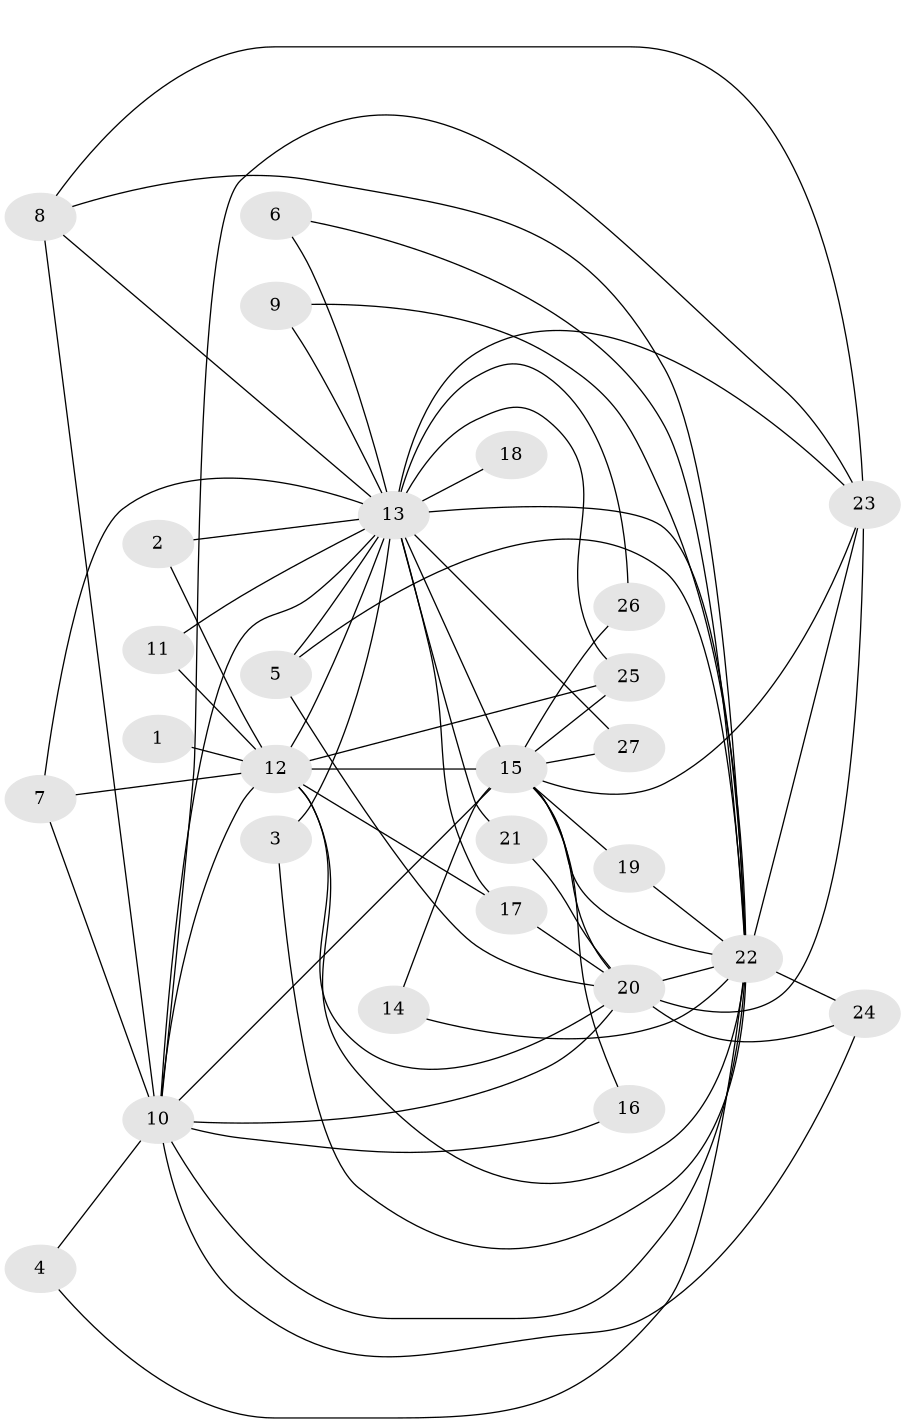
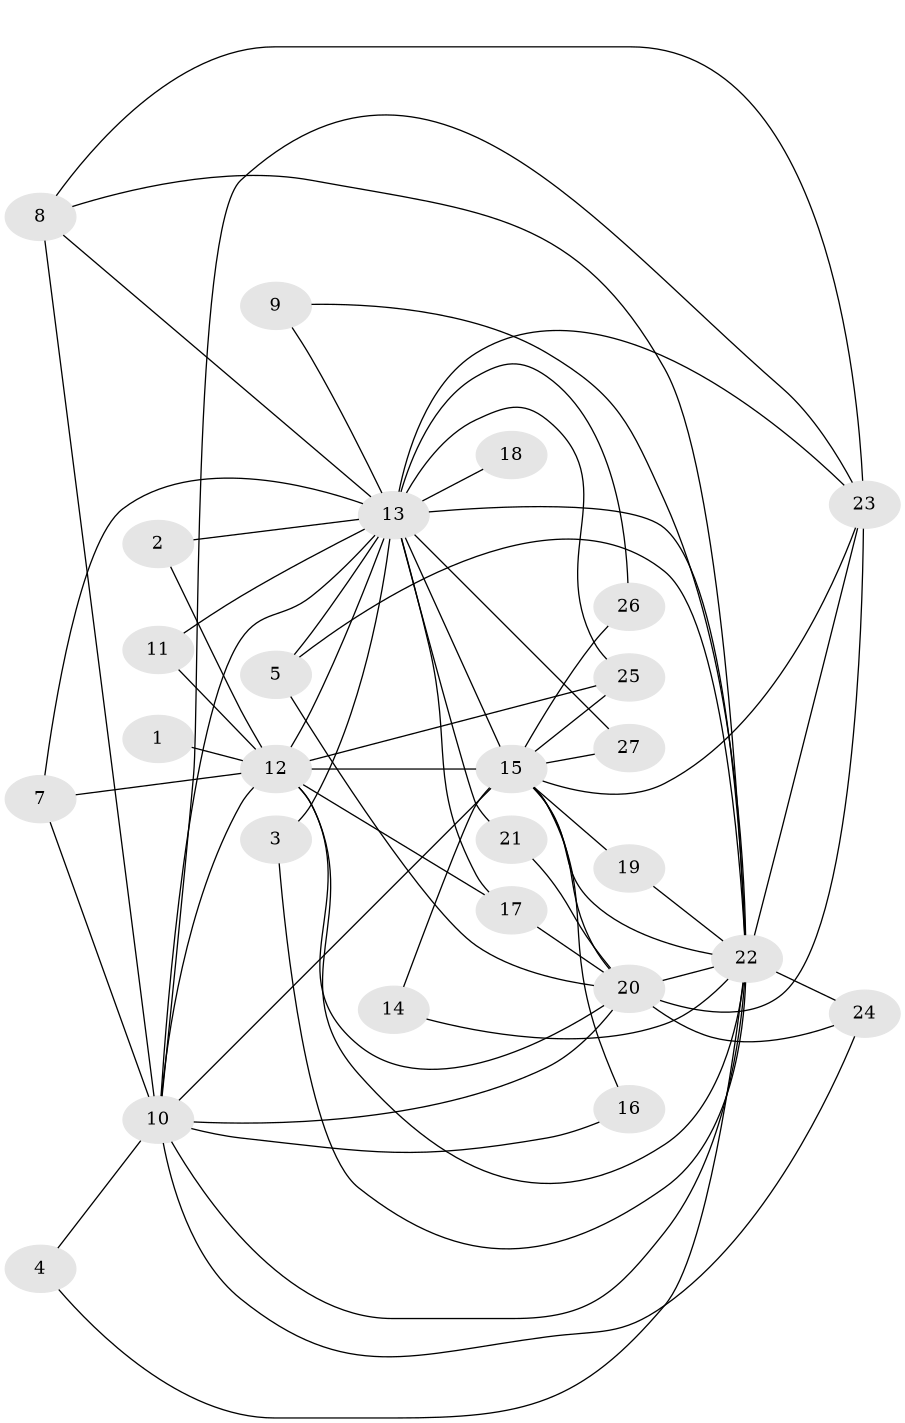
node "6": removed
